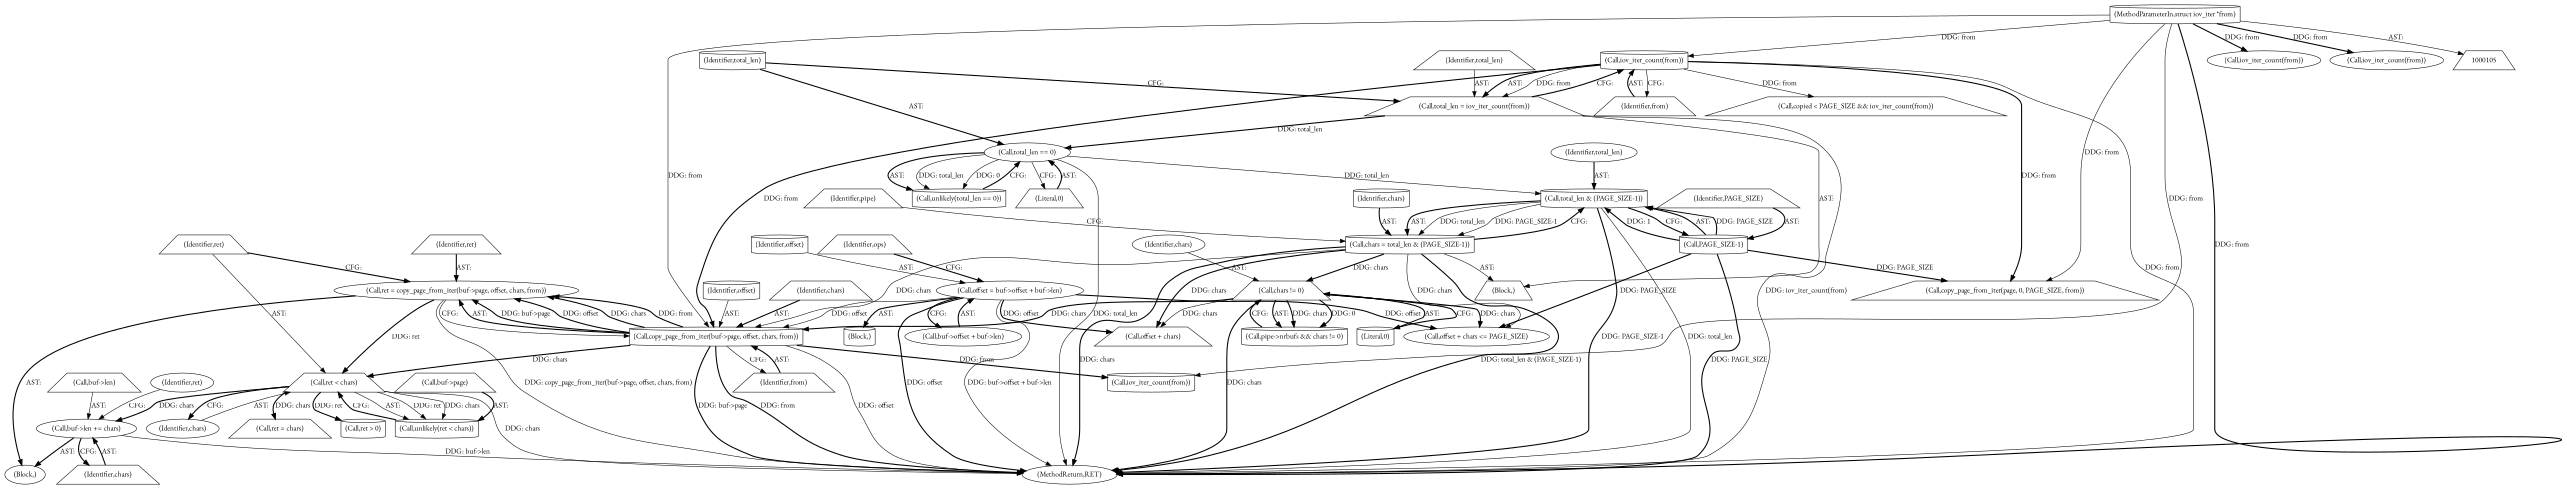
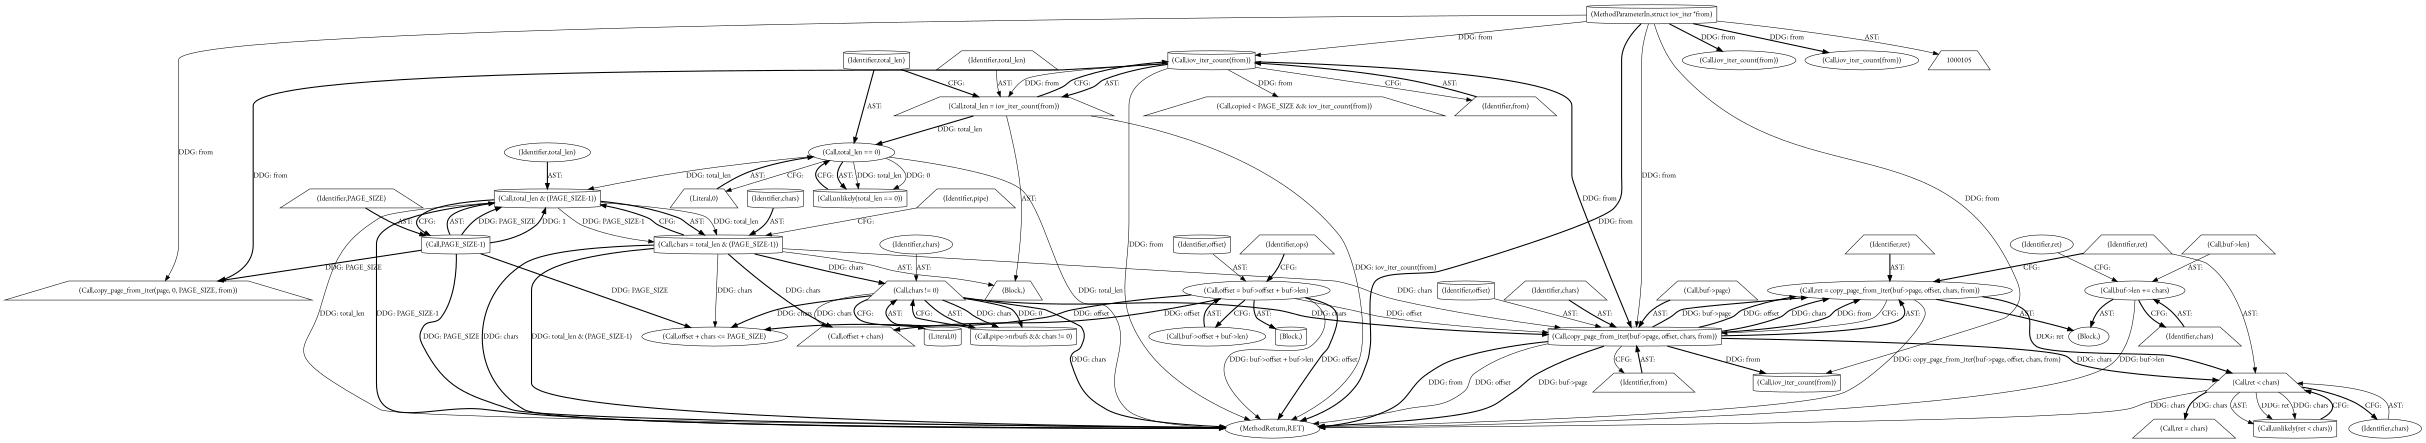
edge "(Call,ret < chars)" -> "(Call,buf->len += chars)": removed, label "DDG: chars"
edge "(Call,buf->page)" -> "(Call,unlikely(ret < chars))": now "(Call,buf->page)" -> "(Call,copy_page_from_iter(buf->page, offset, chars, from))"
node "(Call,ret > 0)": removed
